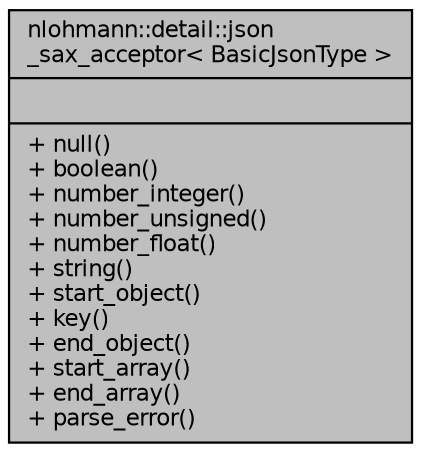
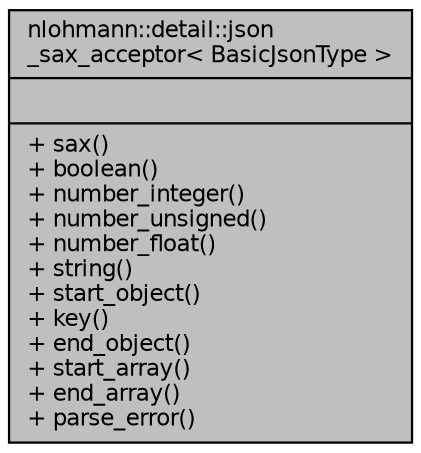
node "nlohmann::detail::json": text "+ null()" -> "+ sax()"
